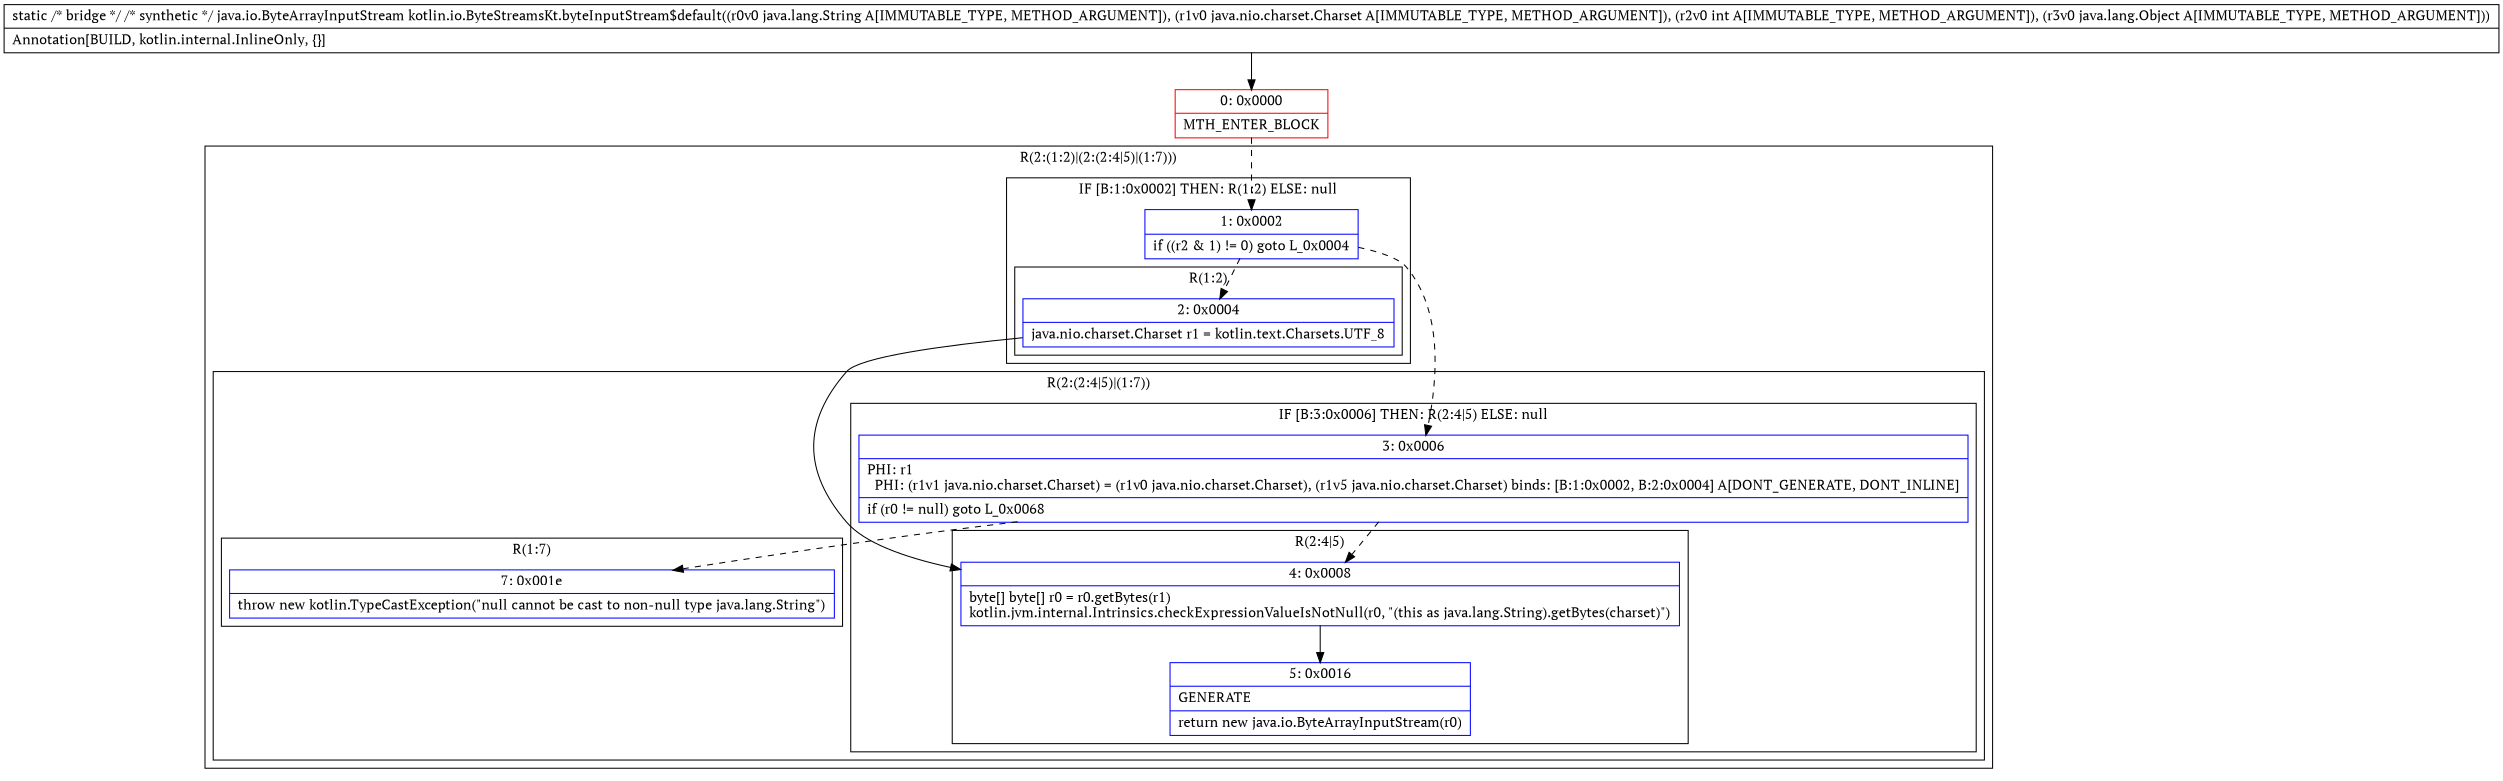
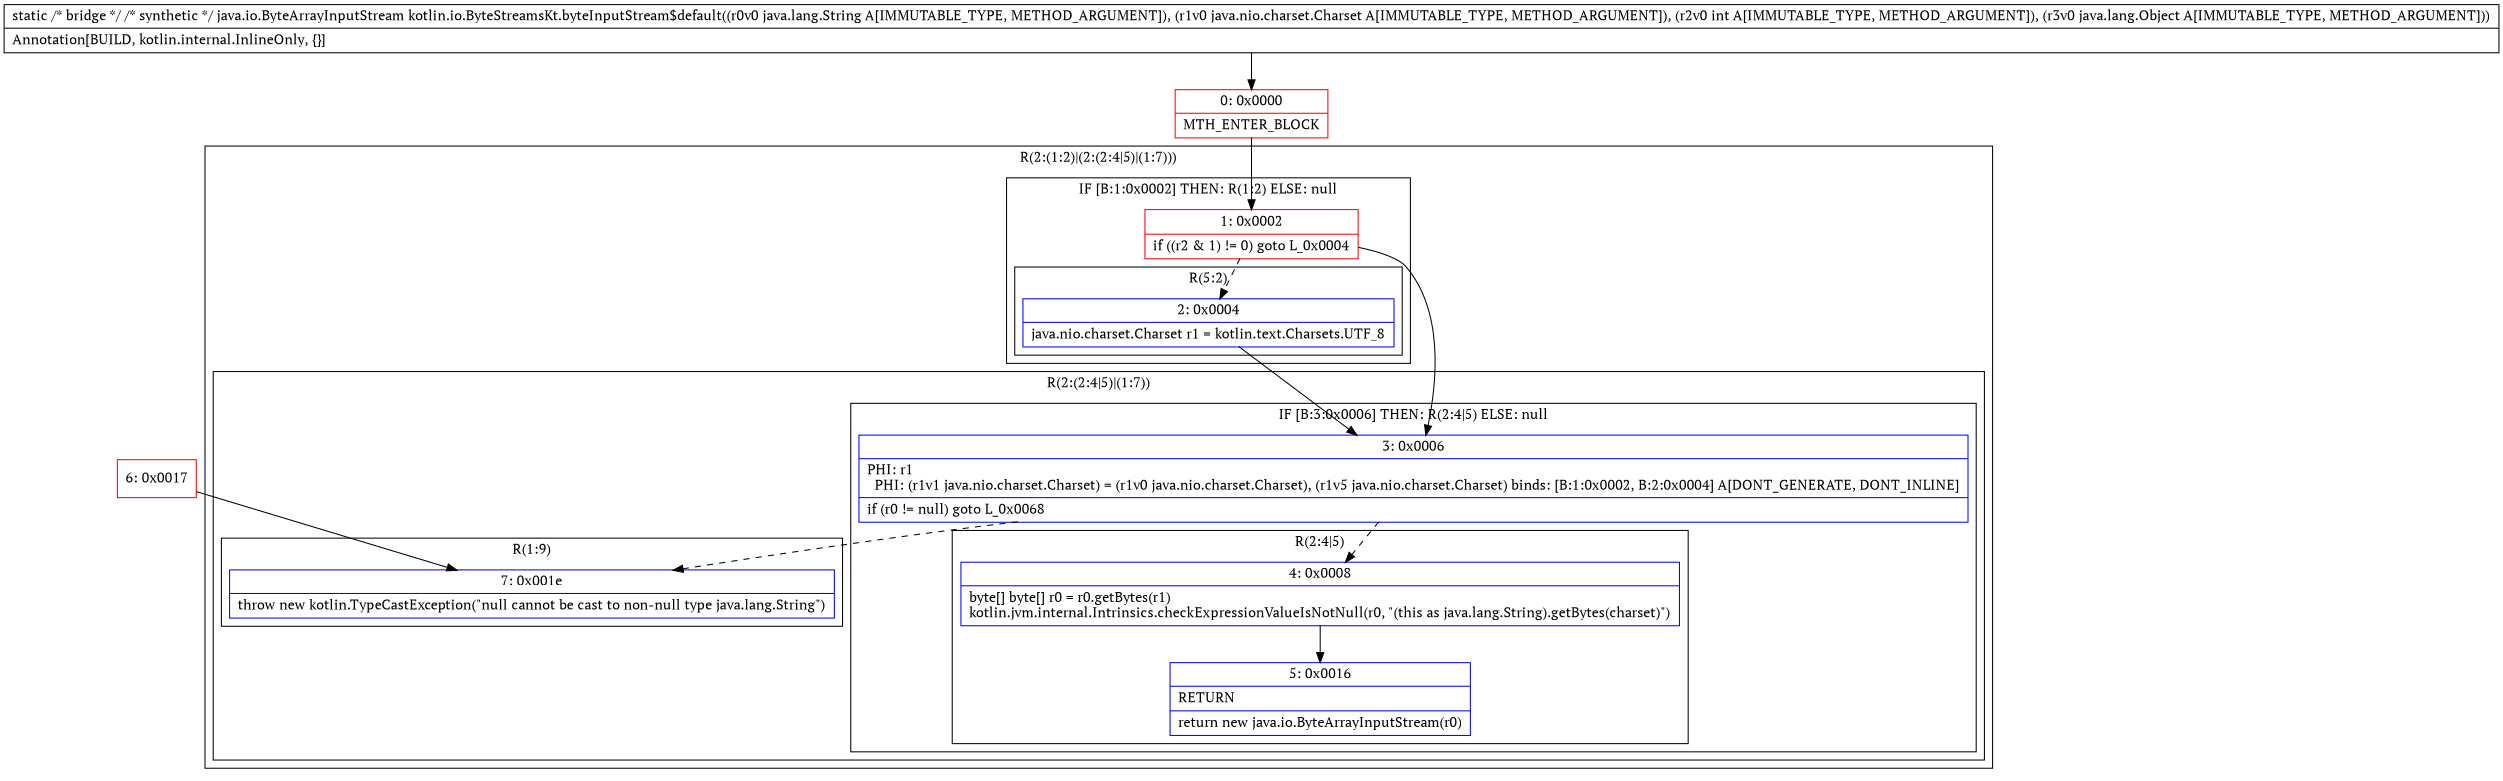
edge "0: 0x0000" -> "1: 0x0002": style dashed -> solid
node "1: 0x0002": color blue -> red
cluster "R(1:2)": label "R(1:2)" -> "R(5:2)"
edge "1: 0x0002" -> "3: 0x0006": style dashed -> solid
edge "2: 0x0004" -> "4: 0x0008": now "2: 0x0004" -> "3: 0x0006"
node "6: 0x0017": added
cluster "R(1:7)": label "R(1:7)" -> "R(1:9)"
node "5: 0x0016": text "GENERATE" -> "RETURN"
